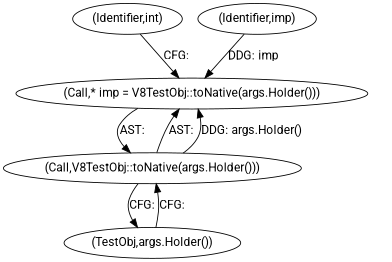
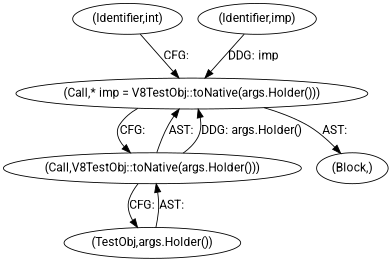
edge "(Call,* imp = V8TestObj::toNative(args.Holder()))" -> "(Call,V8TestObj::toNative(args.Holder()))": label "AST: " -> "CFG: "
node "(Block,)": added
edge "(TestObj,args.Holder())" -> "(Call,V8TestObj::toNative(args.Holder()))": label "CFG: " -> "AST: "
